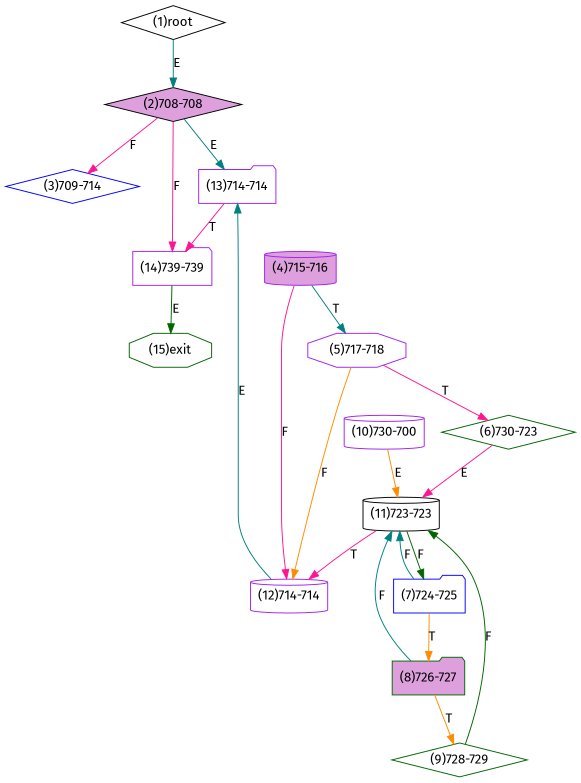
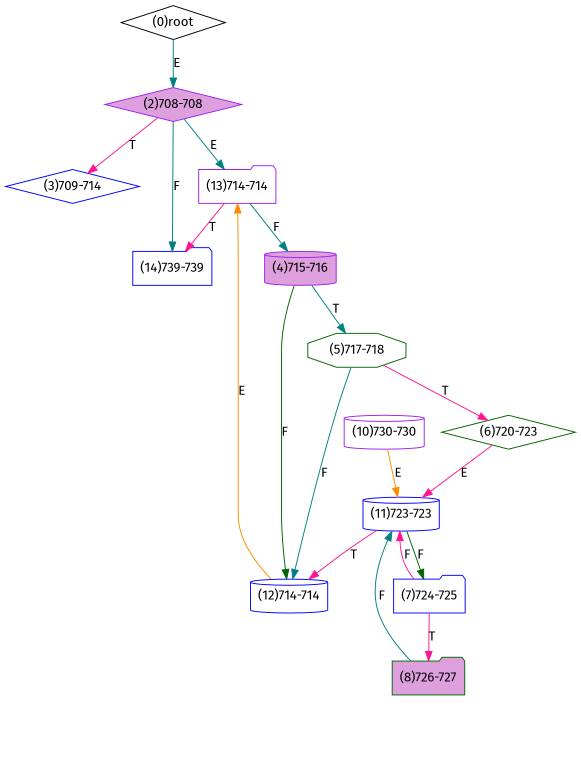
node "(1)root": label "(1)root" -> "(0)root"
node "(2)708-708": color black -> purple
edge "(2)708-708" -> "(3)709-714": label "F" -> "T"
edge "(2)708-708" -> "(14)739-739": color deeppink -> teal
edge "(13)714-714" -> "(4)715-716": added, label "F"
node "(14)739-739": color purple -> blue
node "(15)exit": removed
node "(5)717-718": color purple -> darkgreen
edge "(12)714-714" -> "(13)714-714": color teal -> darkorange
edge "(4)715-716" -> "(12)714-714": color deeppink -> darkgreen
node "(10)730-700": label "(10)730-700" -> "(10)730-730"
node "(6)730-723": label "(6)730-723" -> "(6)720-723"
edge "(5)717-718" -> "(12)714-714": color darkorange -> teal
node "(11)723-723": color black -> blue
edge "(7)724-725" -> "(11)723-723": color teal -> deeppink
node "(12)714-714": color purple -> blue
edge "(7)724-725" -> "(8)726-727": color darkorange -> deeppink
node "(9)728-729": removed
